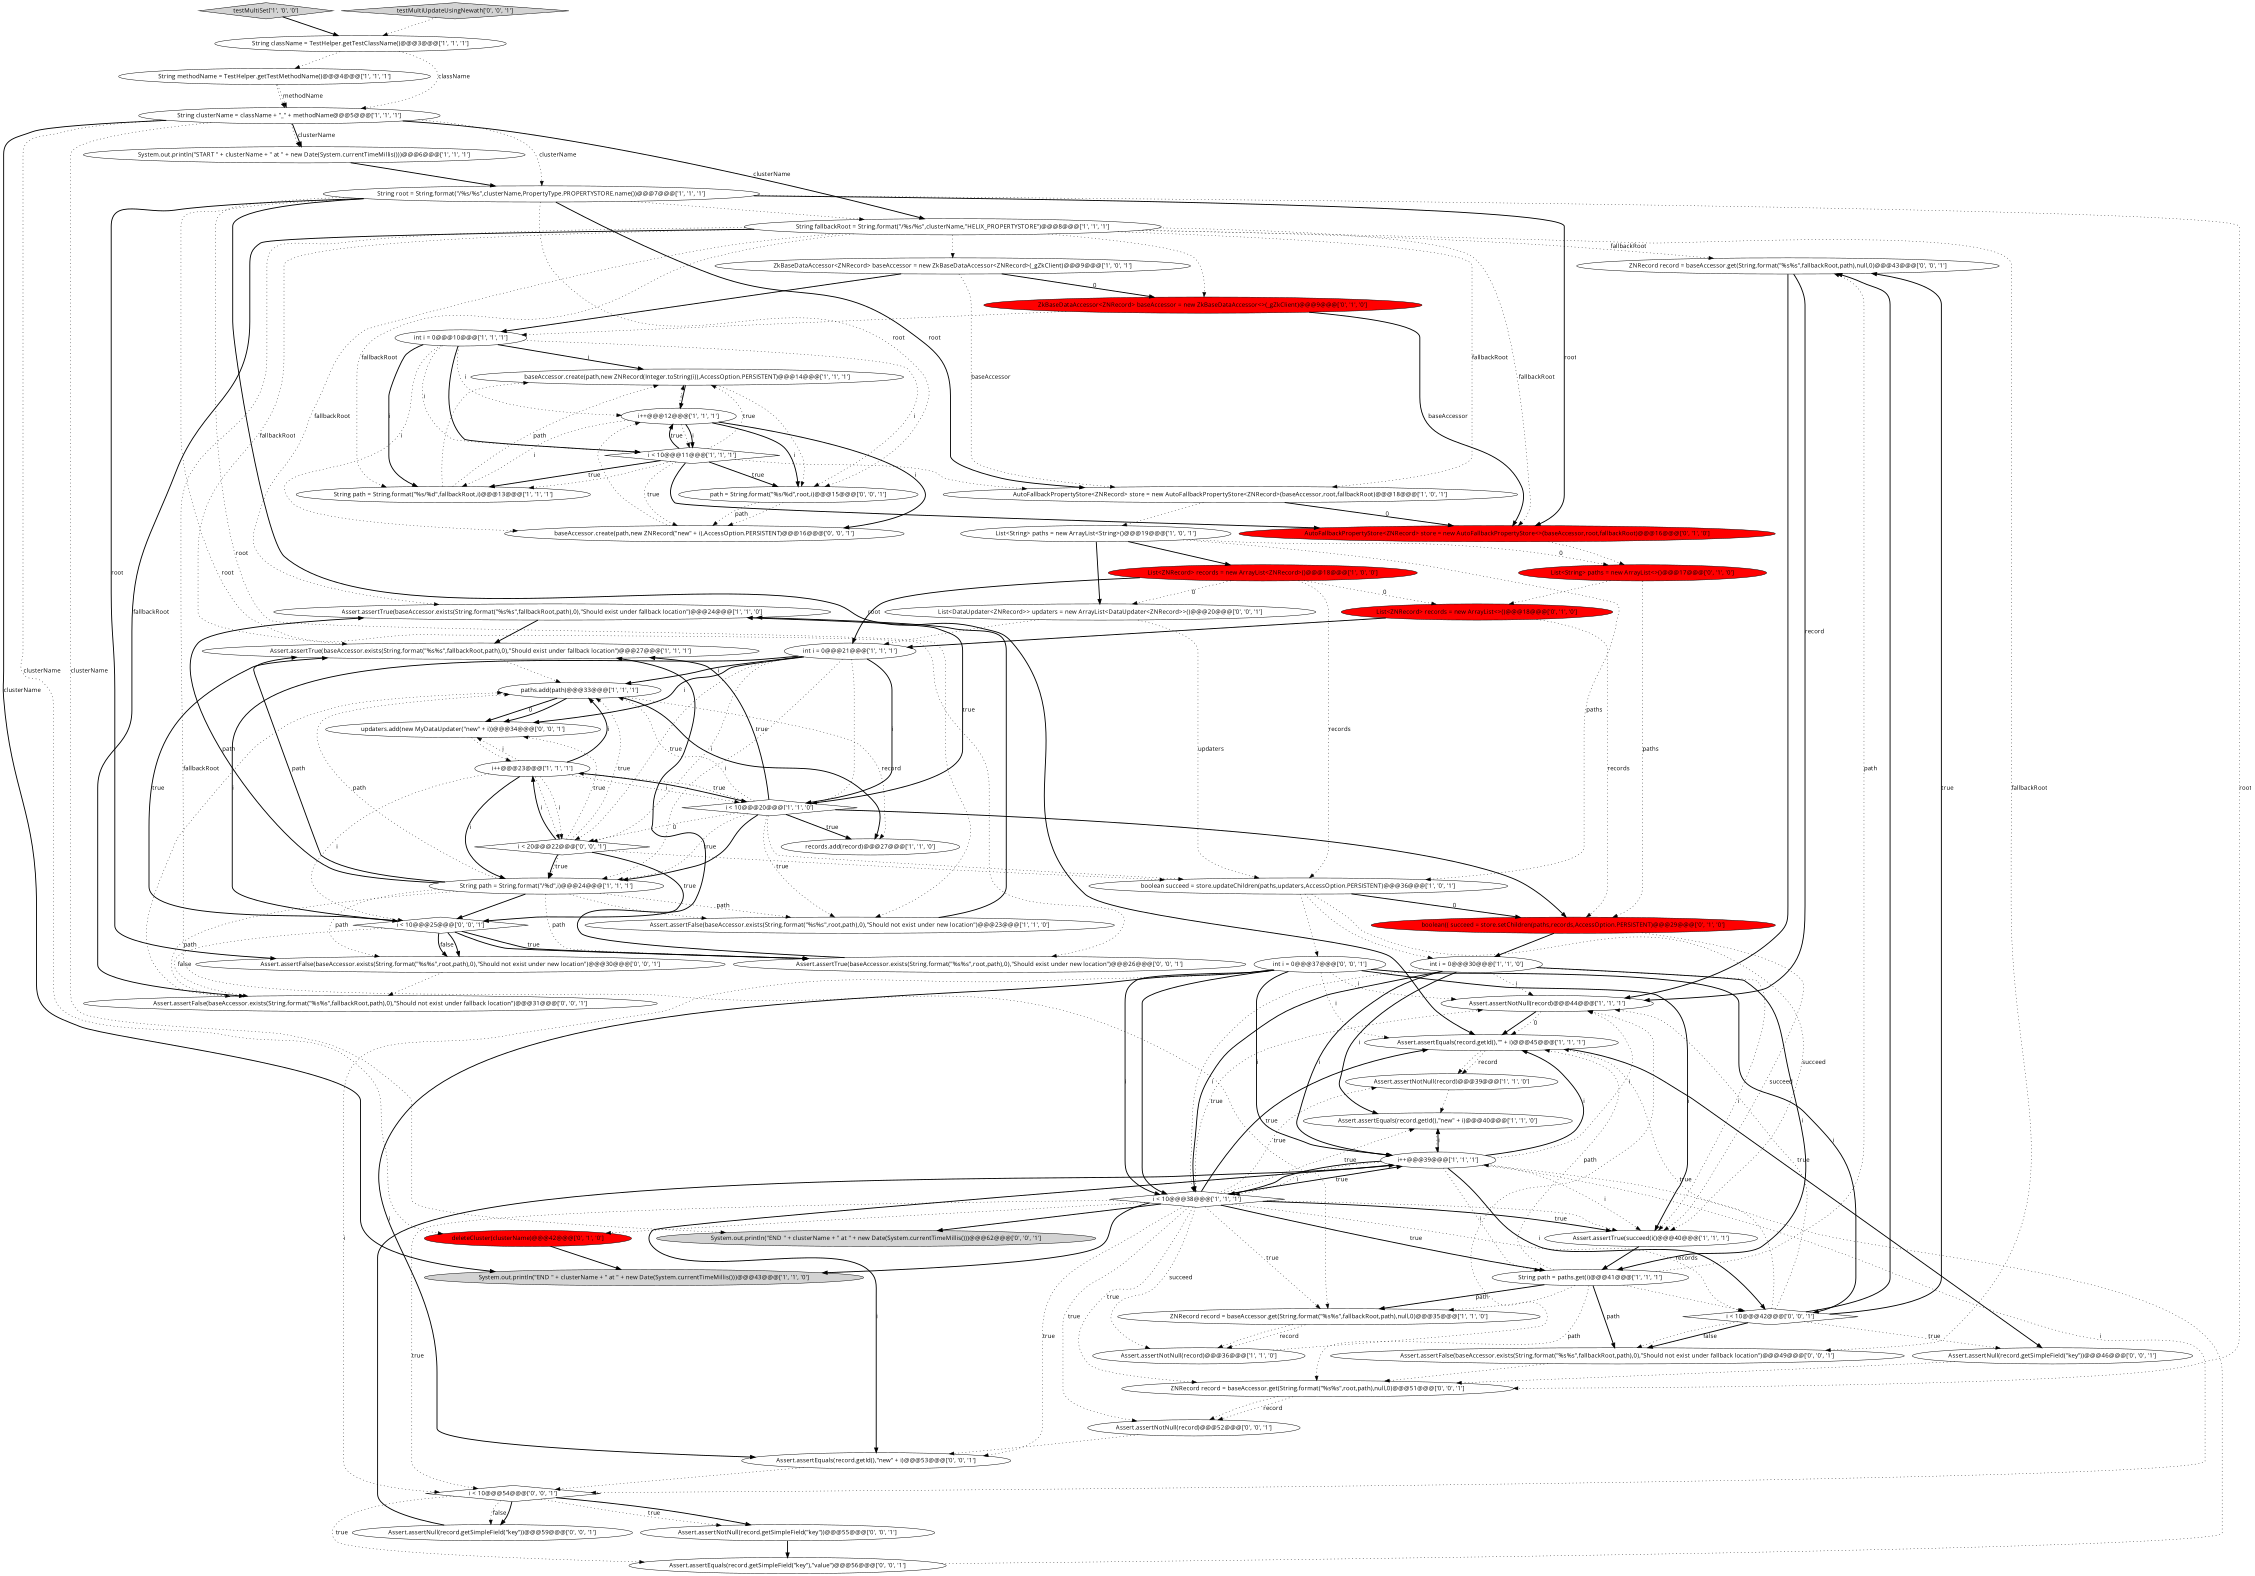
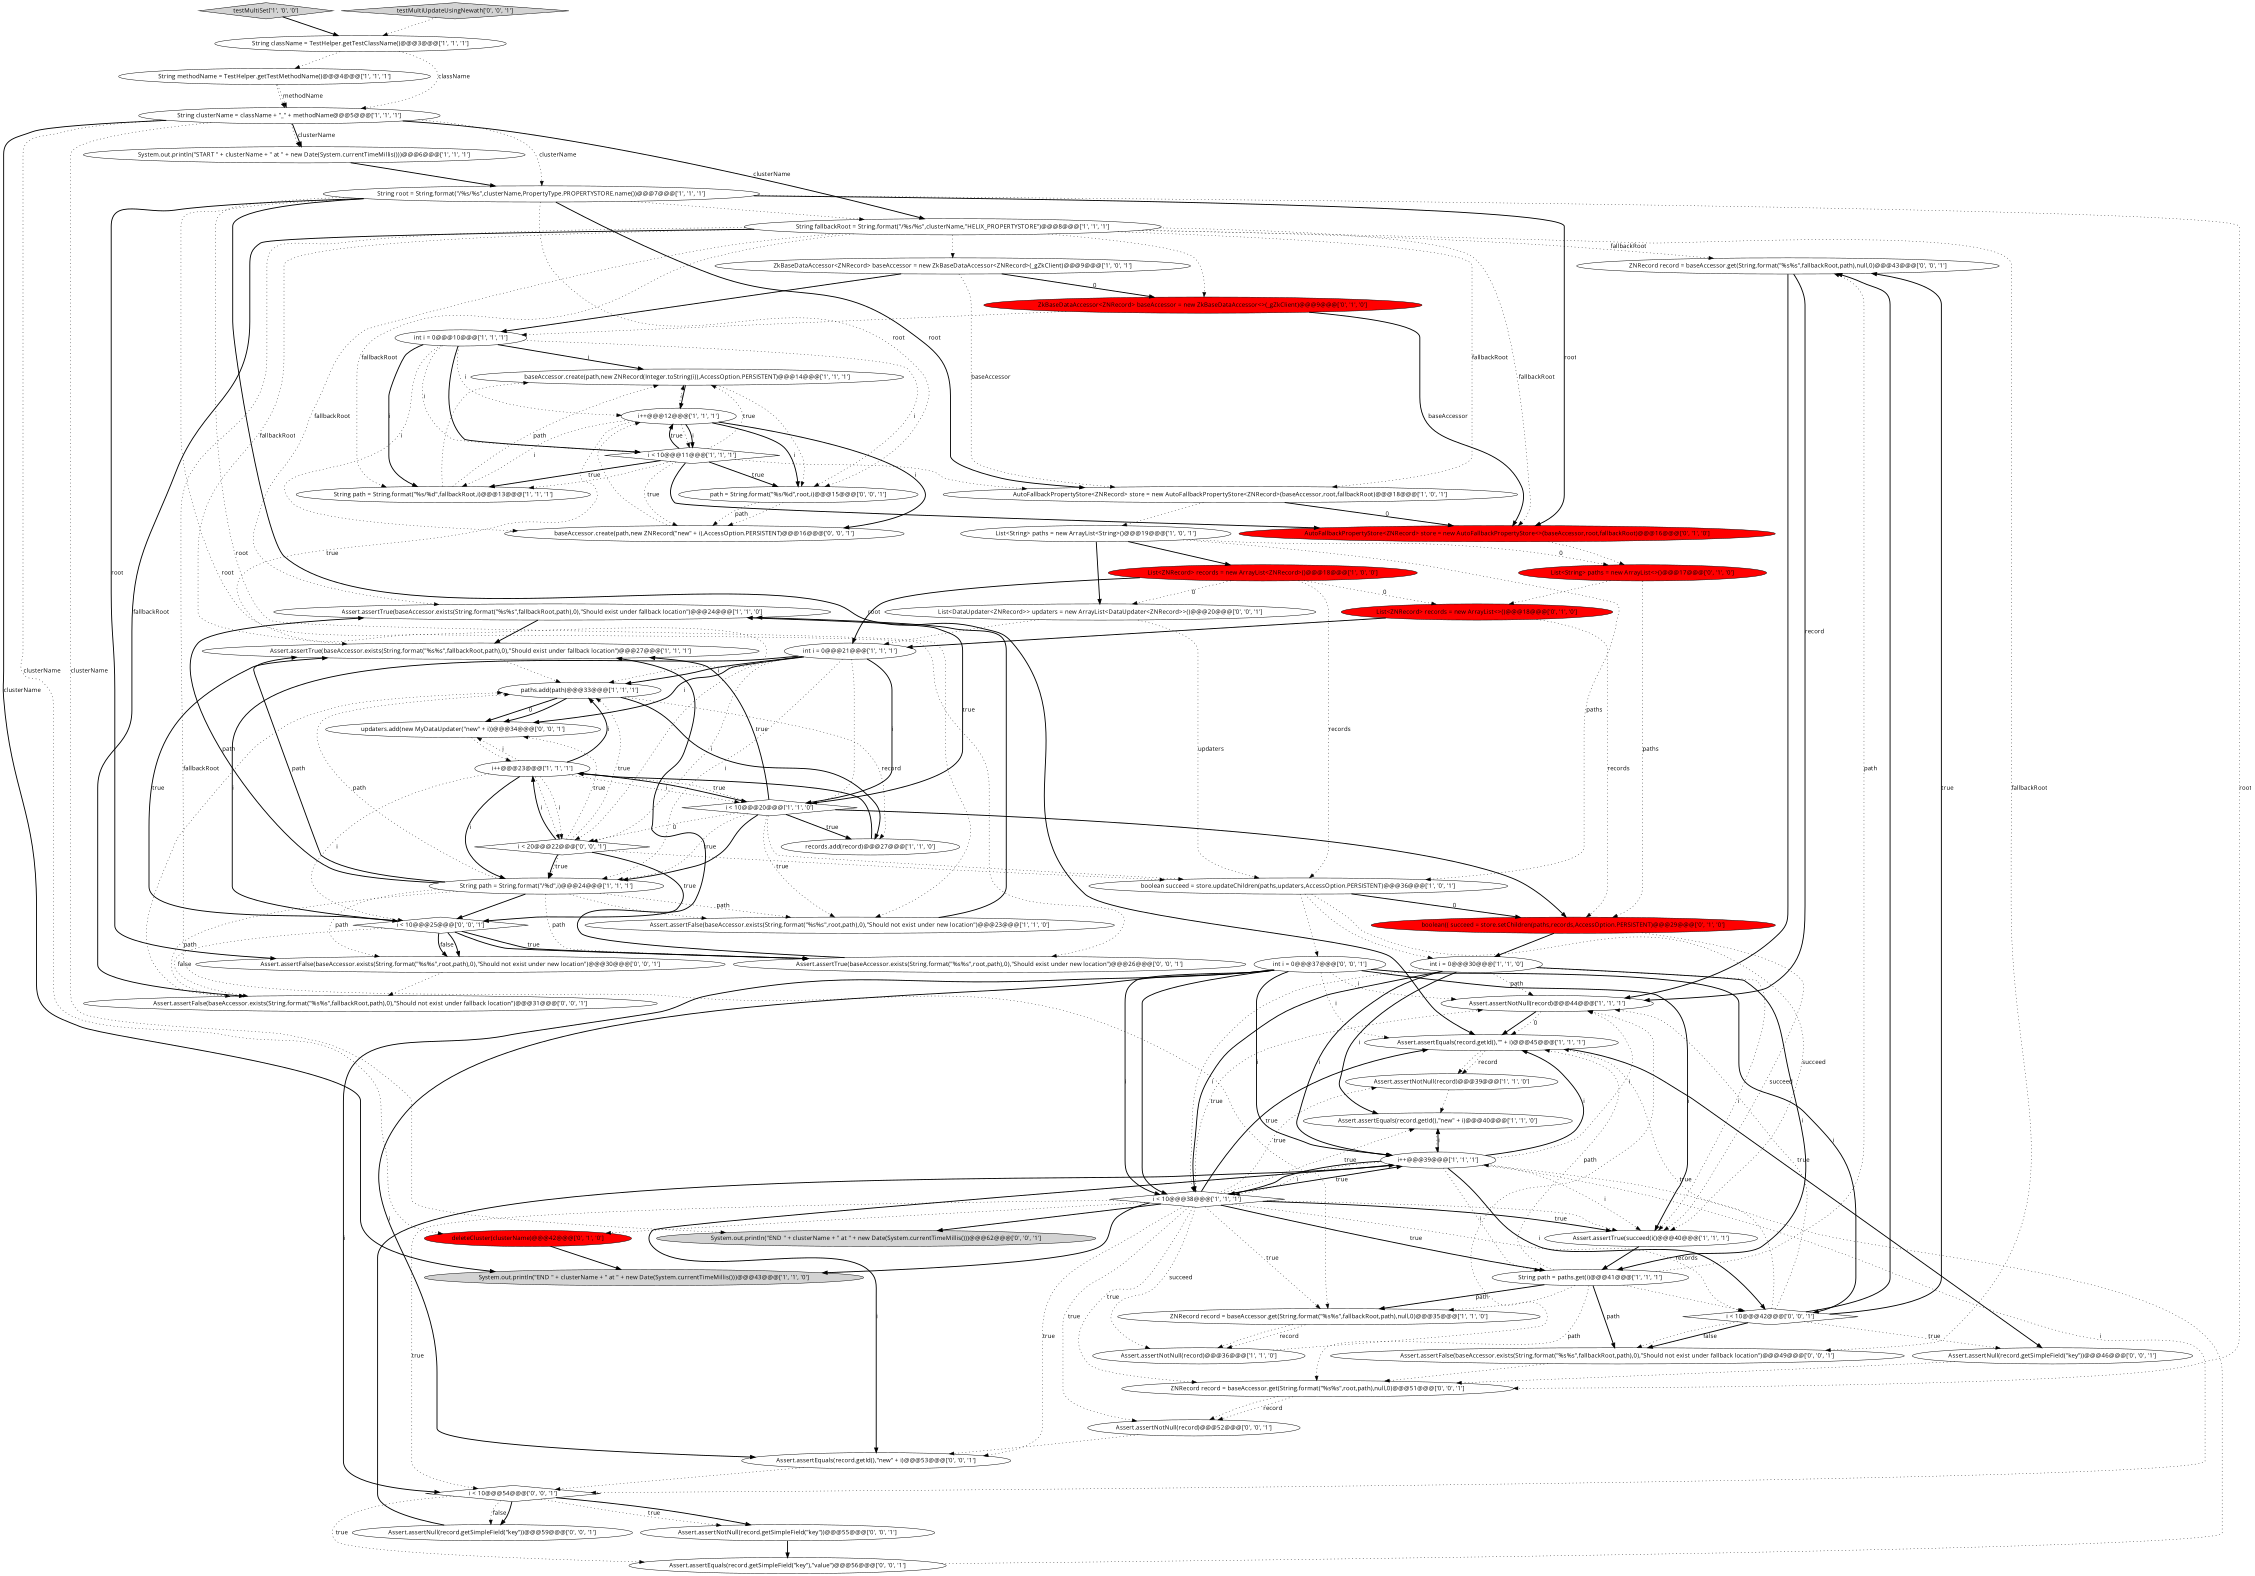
edge "i < 10@@@20@@@['1', '1', '0']" -> "paths.add(path)@@@33@@@['1', '1', '1']": now "i++@@@12@@@['1', '1', '1']" -> "paths.add(path)@@@33@@@['1', '1', '1']"
edge "records.add(record)@@@27@@@['1', '1', '0']" -> "i++@@@23@@@['1', '1', '1']": added
edge "int i = 0@@@30@@@['1', '1', '0']" -> "Assert.assertNotNull(record)@@@44@@@['1', '1', '1']": label "i" -> "path"
edge "int i = 0@@@37@@@['0', '0', '1']" -> "i < 10@@@54@@@['0', '0', '1']": style dotted -> bold
